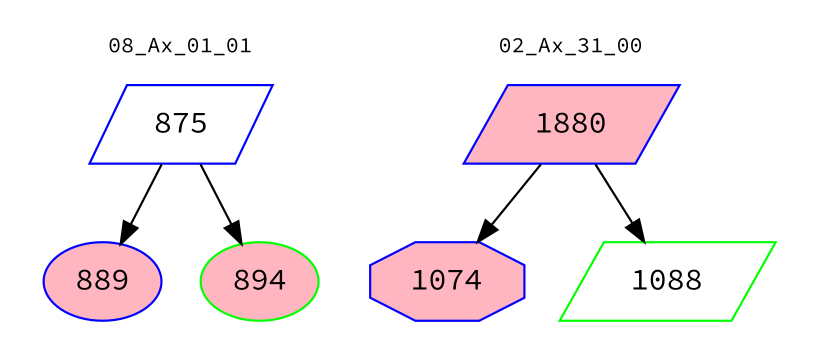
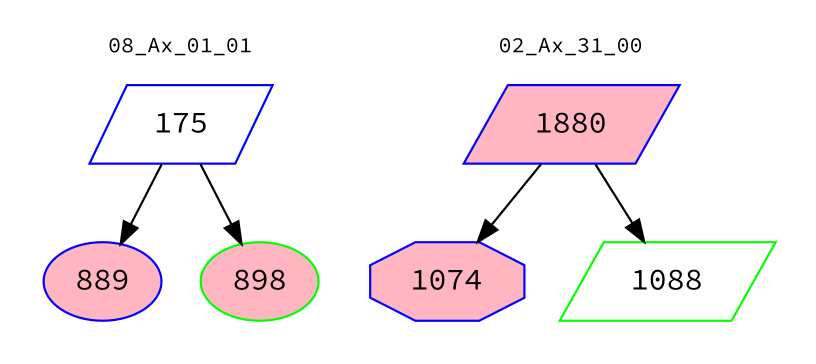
node "875": label "875" -> "175"
node "894": label "894" -> "898"
